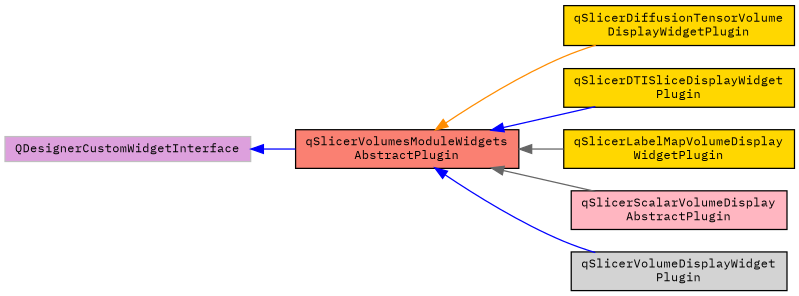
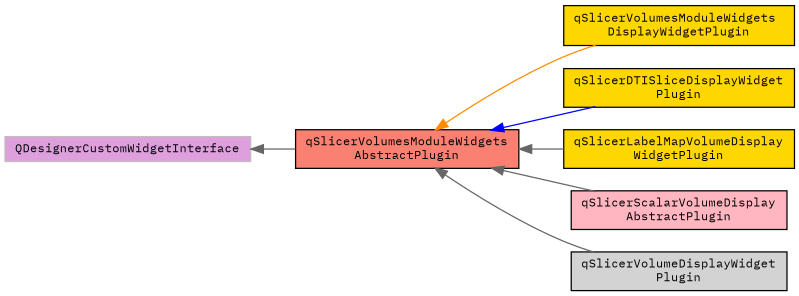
node "qSlicerDiffusionTensorVolume DisplayWidgetPlugin": label "qSlicerDiffusionTensorVolume DisplayWidgetPlugin" -> "qSlicerVolumesModuleWidgets DisplayWidgetPlugin"
edge "qSlicerVolumesModuleWidgets AbstractPlugin" -> "QDesignerCustomWidgetInterface": color blue -> gray40
edge "qSlicerVolumeDisplayWidget Plugin" -> "qSlicerVolumesModuleWidgets AbstractPlugin": color blue -> gray40
